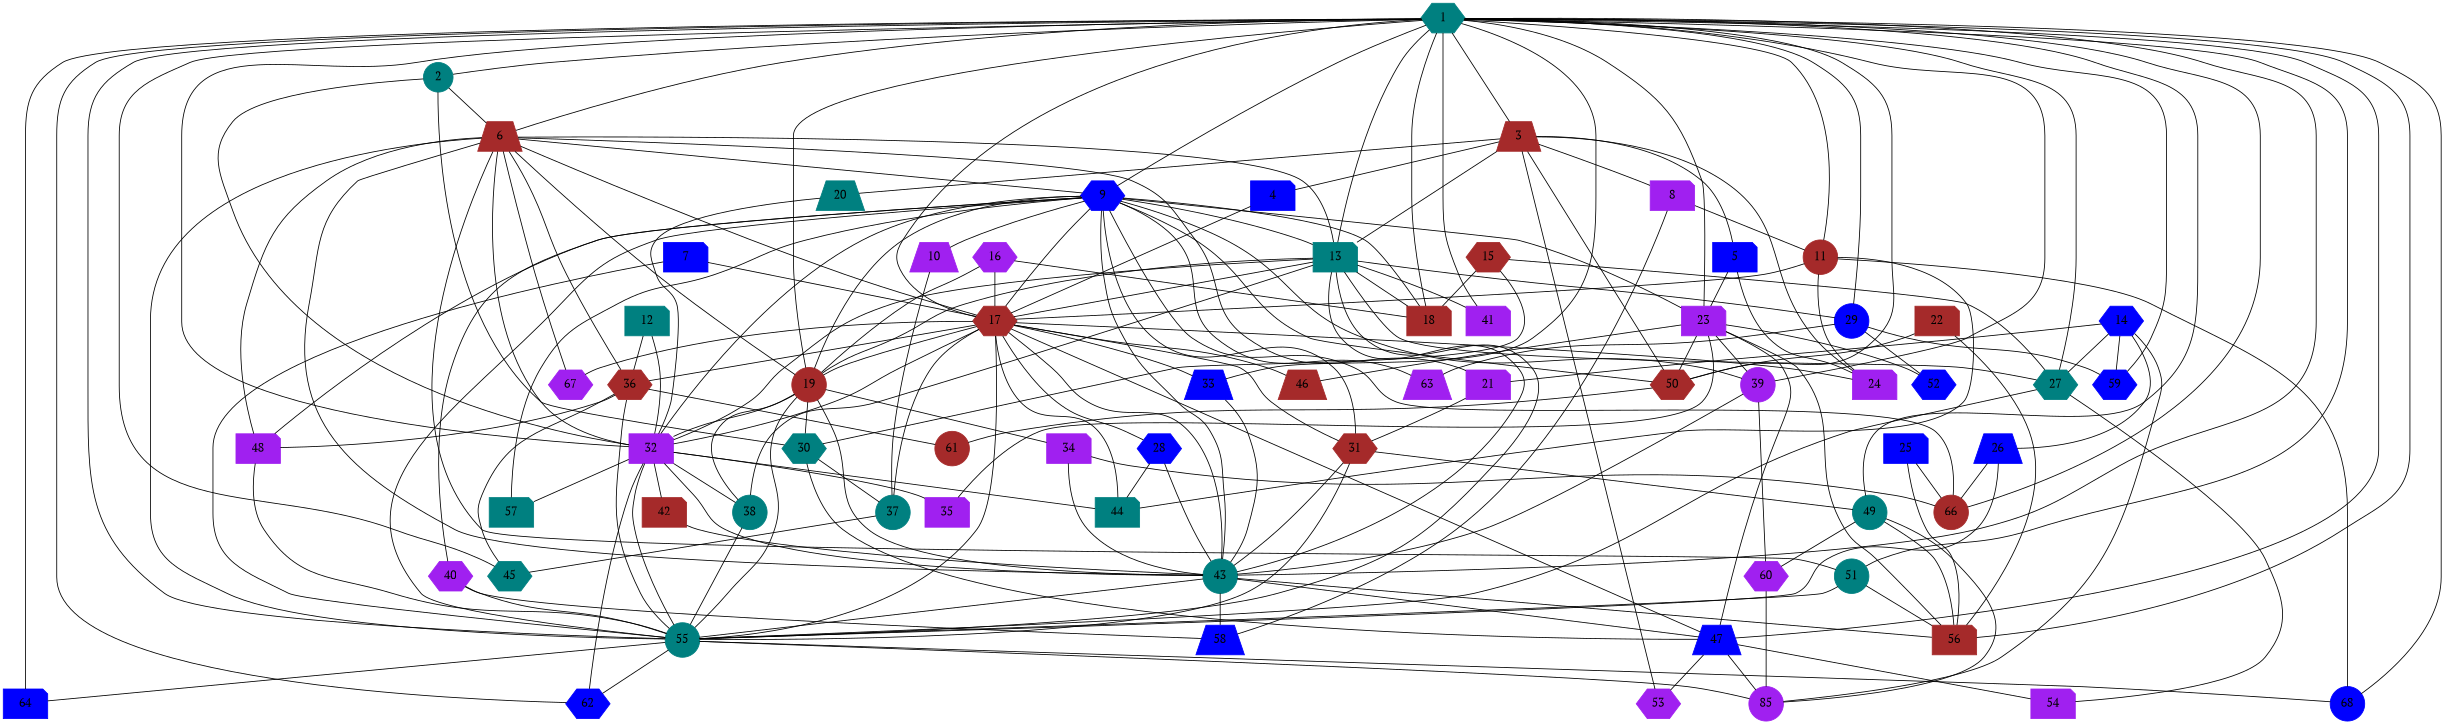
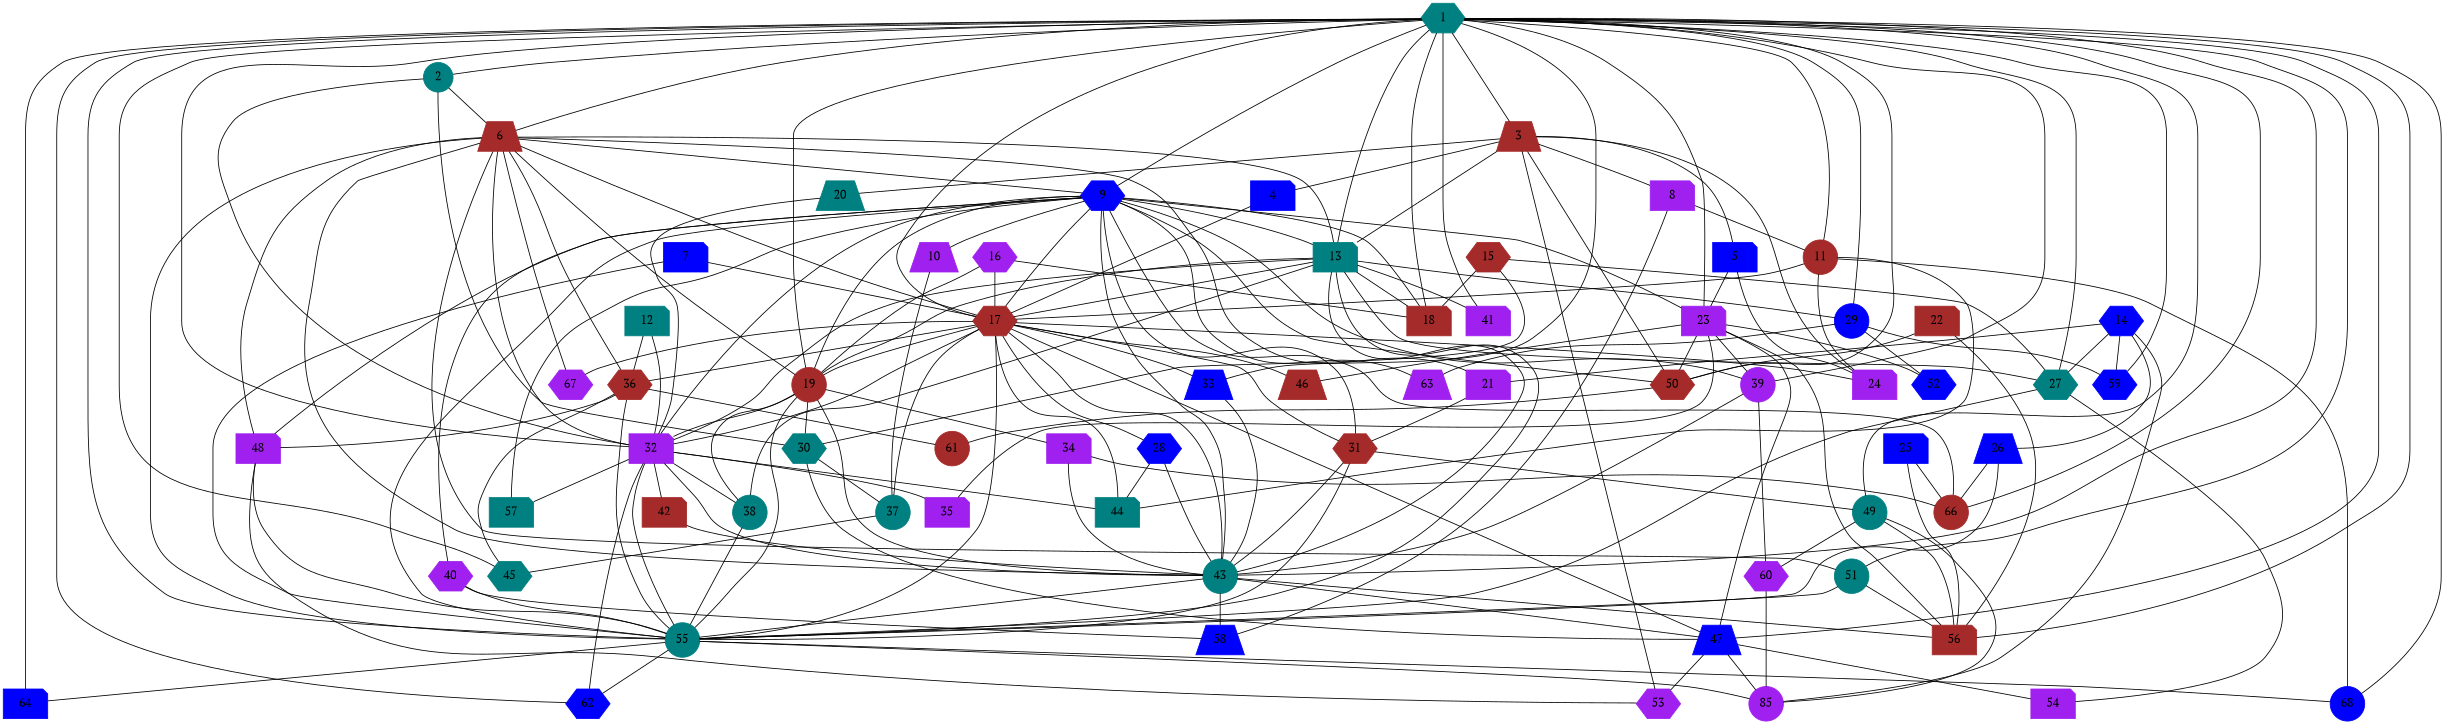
edge "48" -- "53": added
